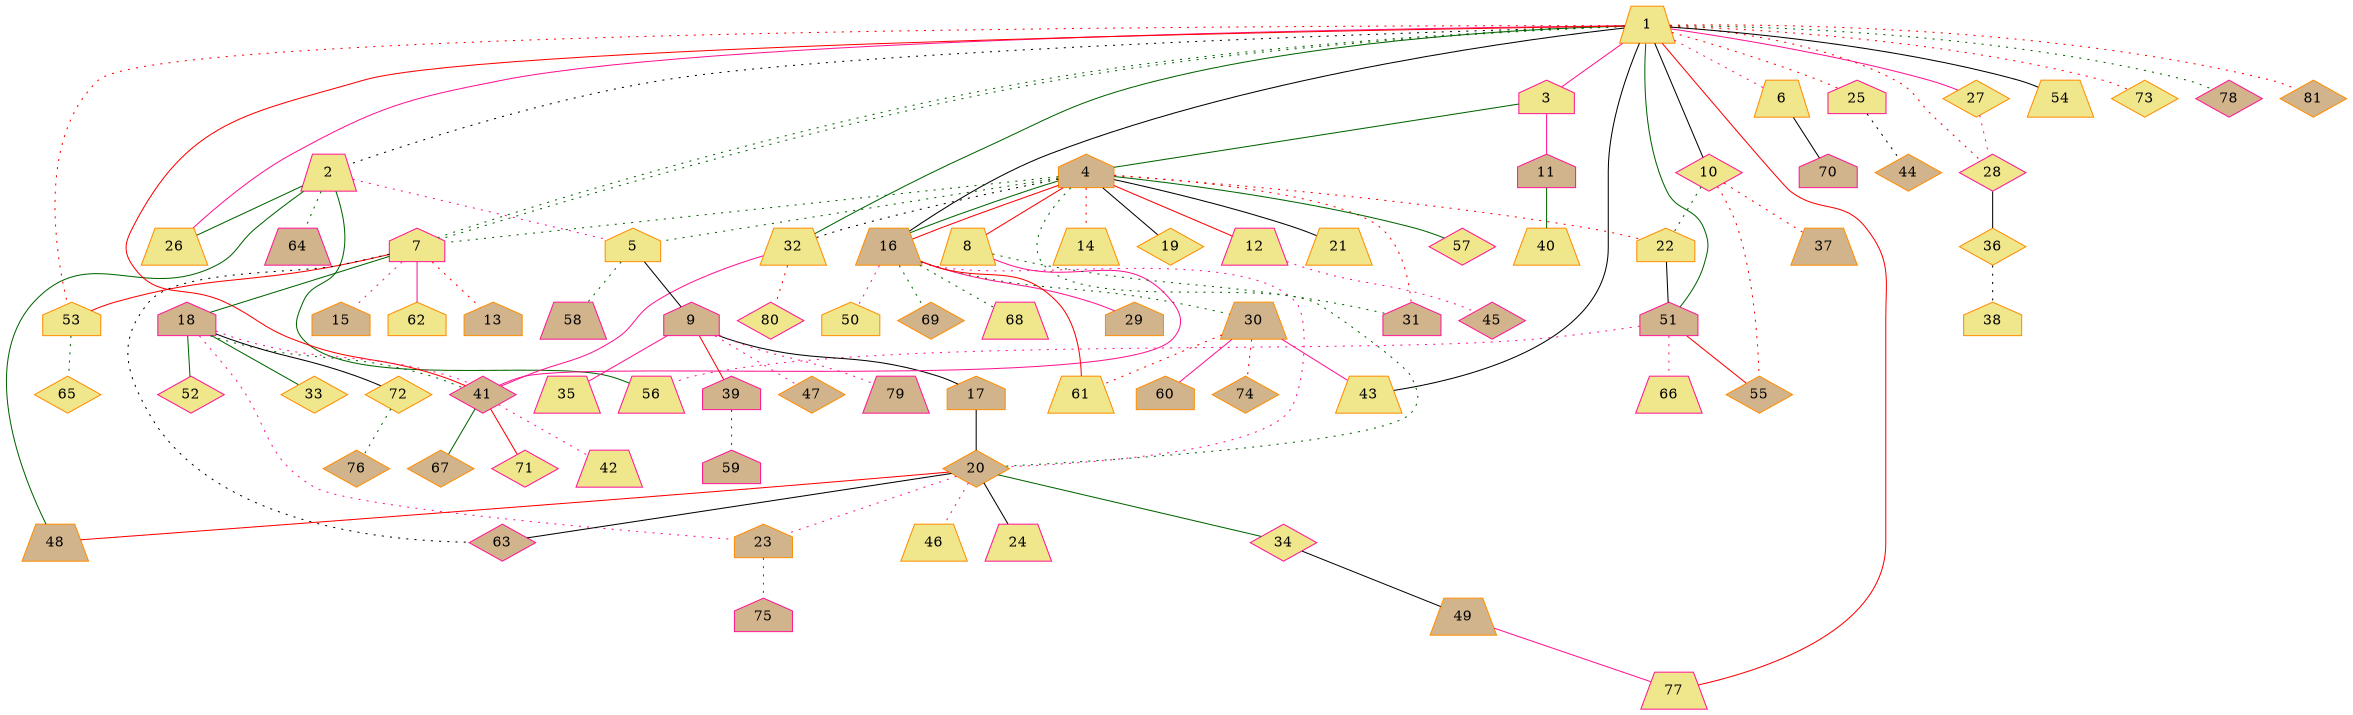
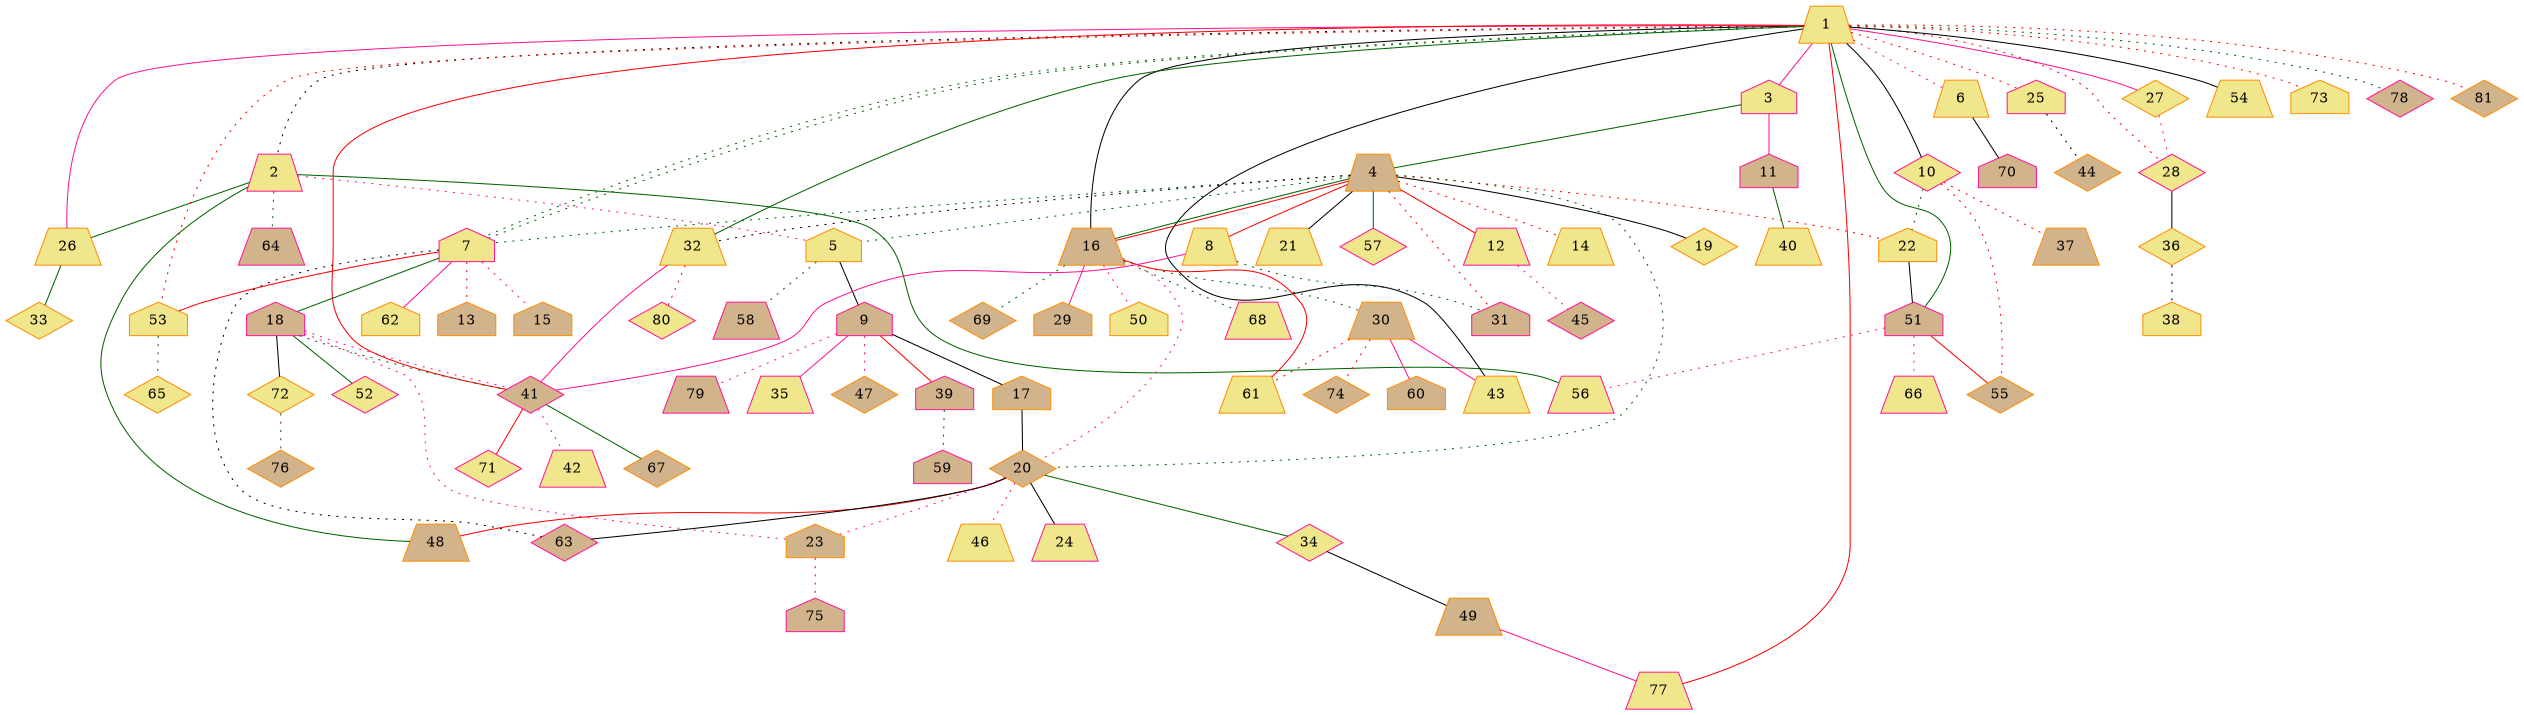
node "73": shape diamond -> house
node "4": shape house -> trapezium
edge "18" -- "33": now "26" -- "33"
